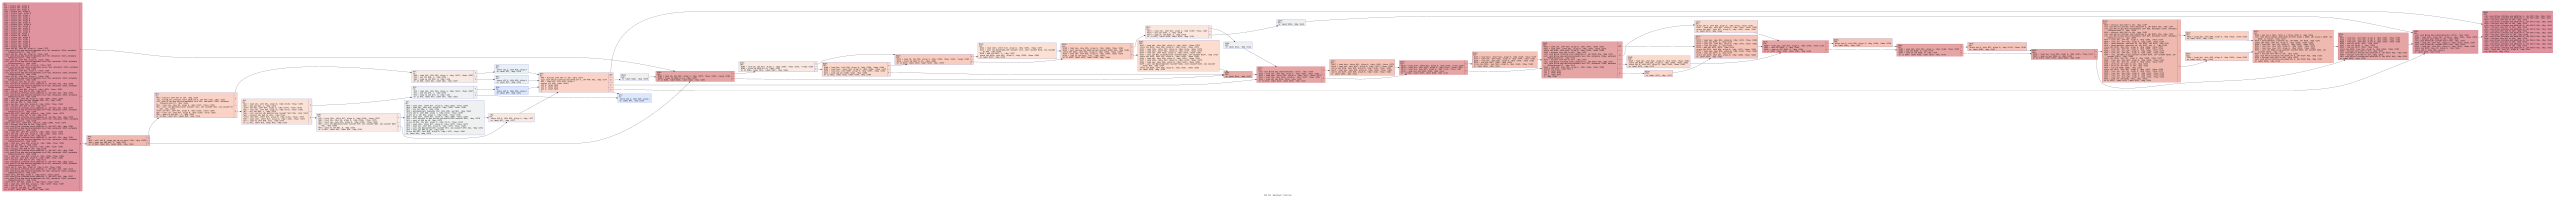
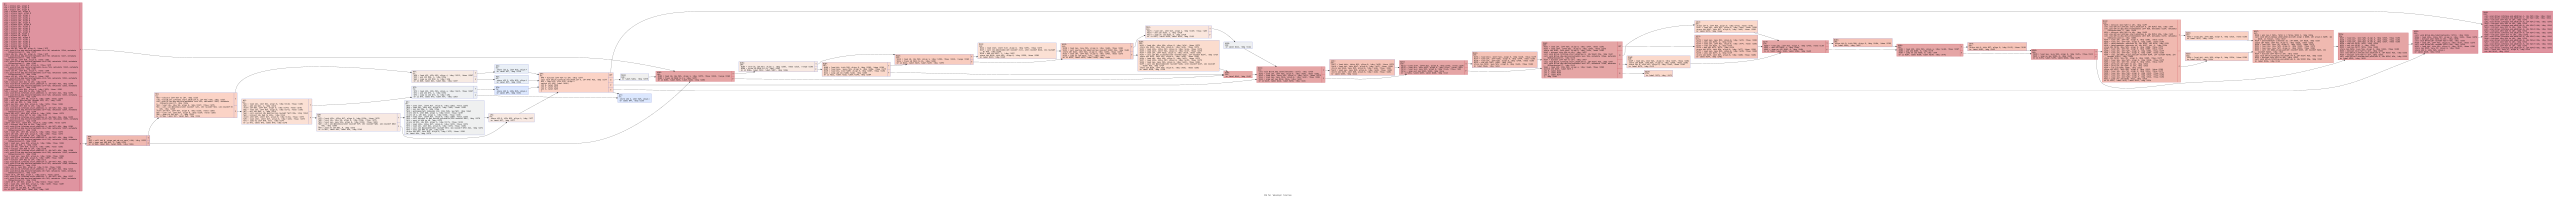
node "%129:": removed
edge "%170:" -> "%171:": removed
